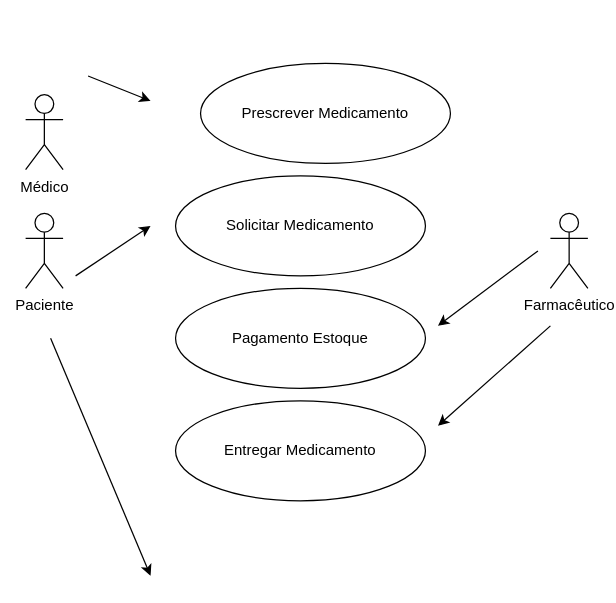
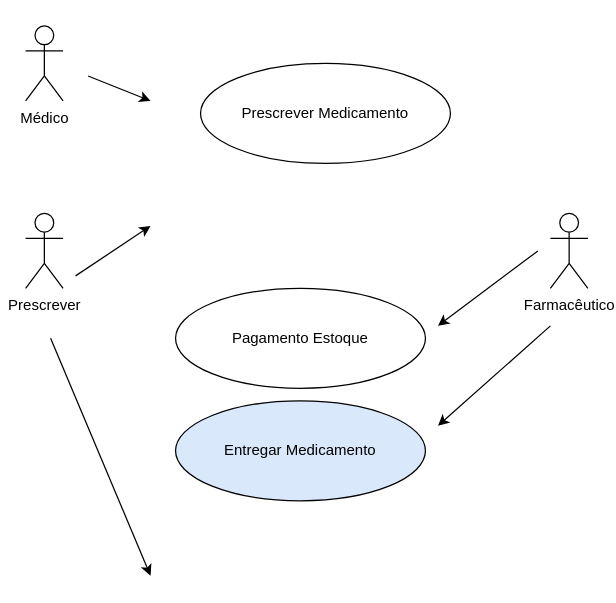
node "Médico": moved (44, 132) -> (44, 63)
node "Solicitar Medicamento": removed
node "Paciente": label "Paciente" -> "Prescrever"
node "Entregar Medicamento": fillcolor #ffffff -> #dae8fc
